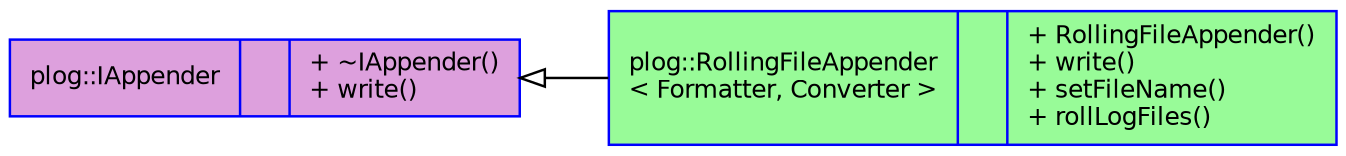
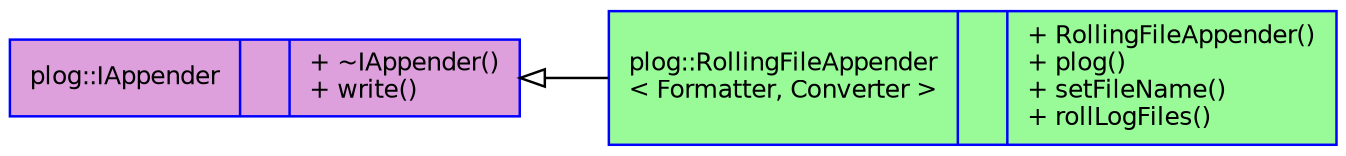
node "plog::RollingFileAppender": text "+ write()" -> "+ plog()"
